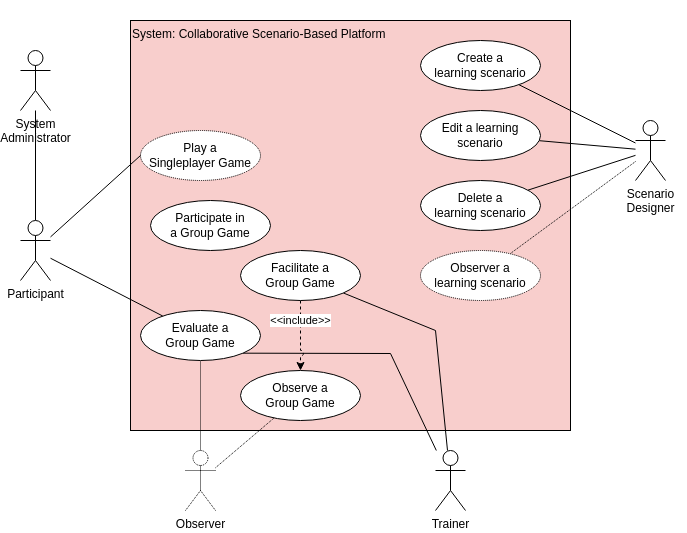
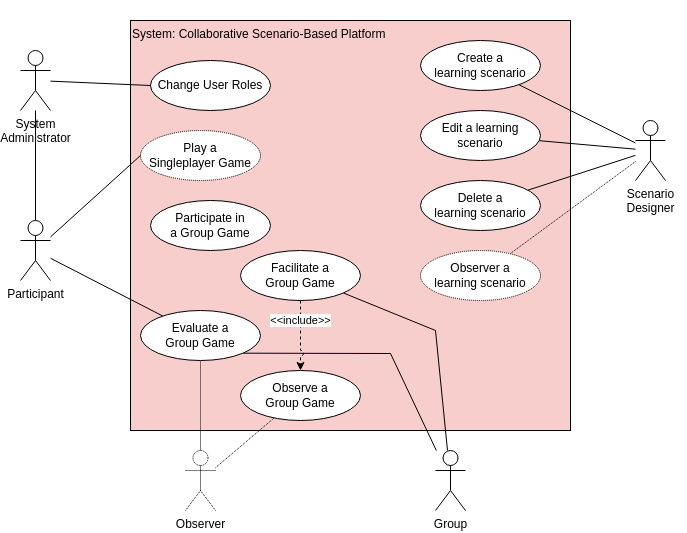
edge "System Administrator" -- "Change User Roles": added
node "Change User Roles": added
node "Trainer": label "Trainer" -> "Group"
